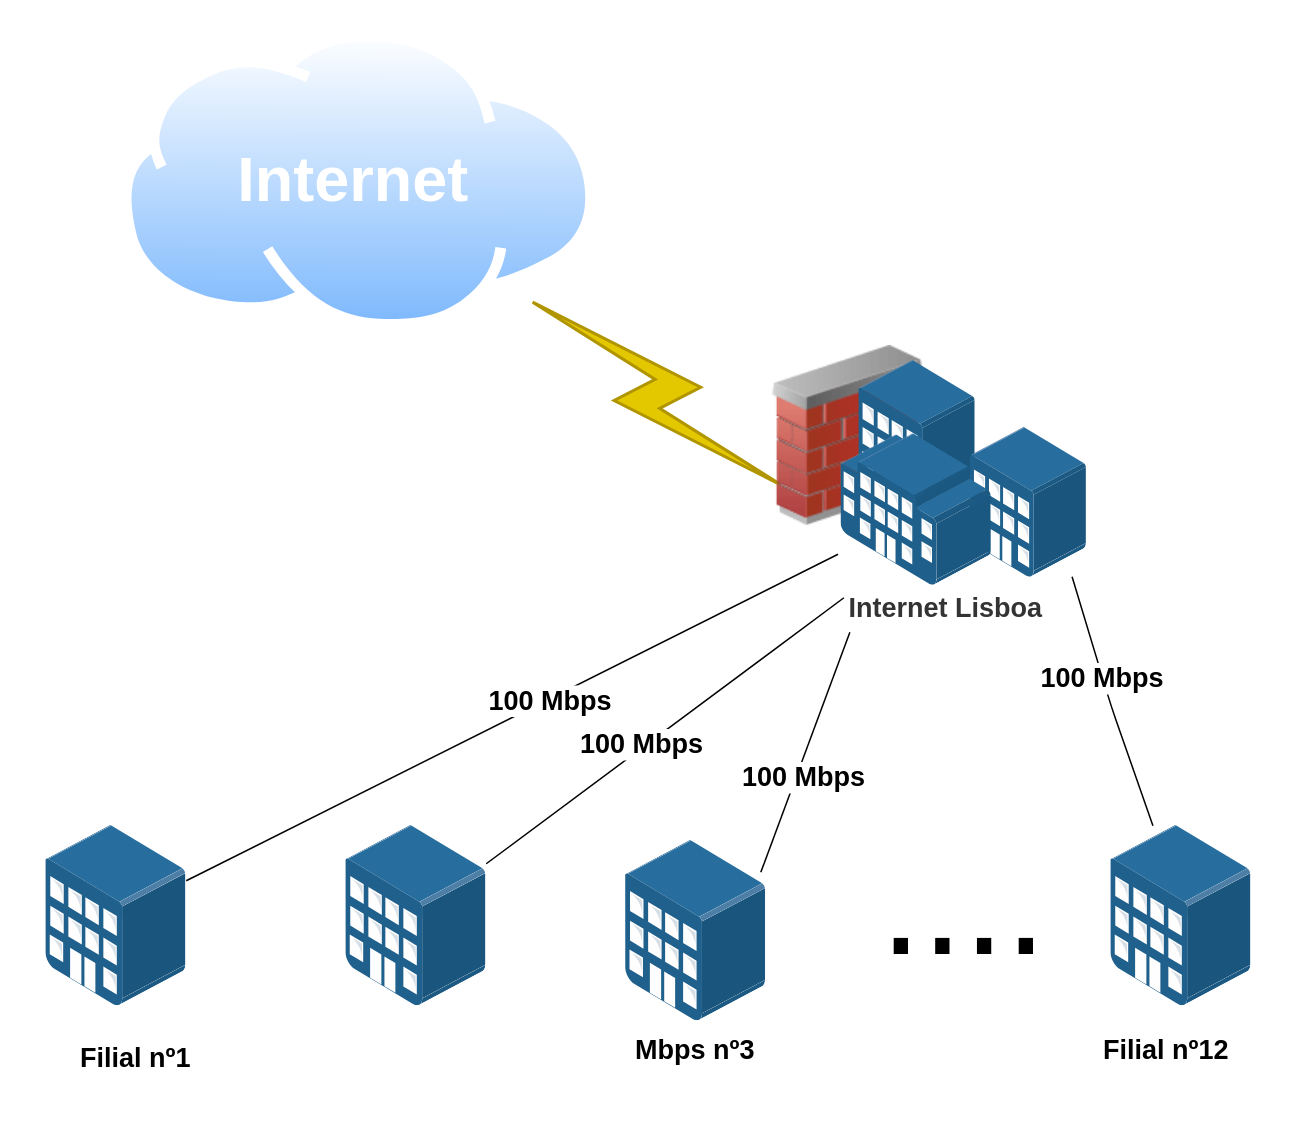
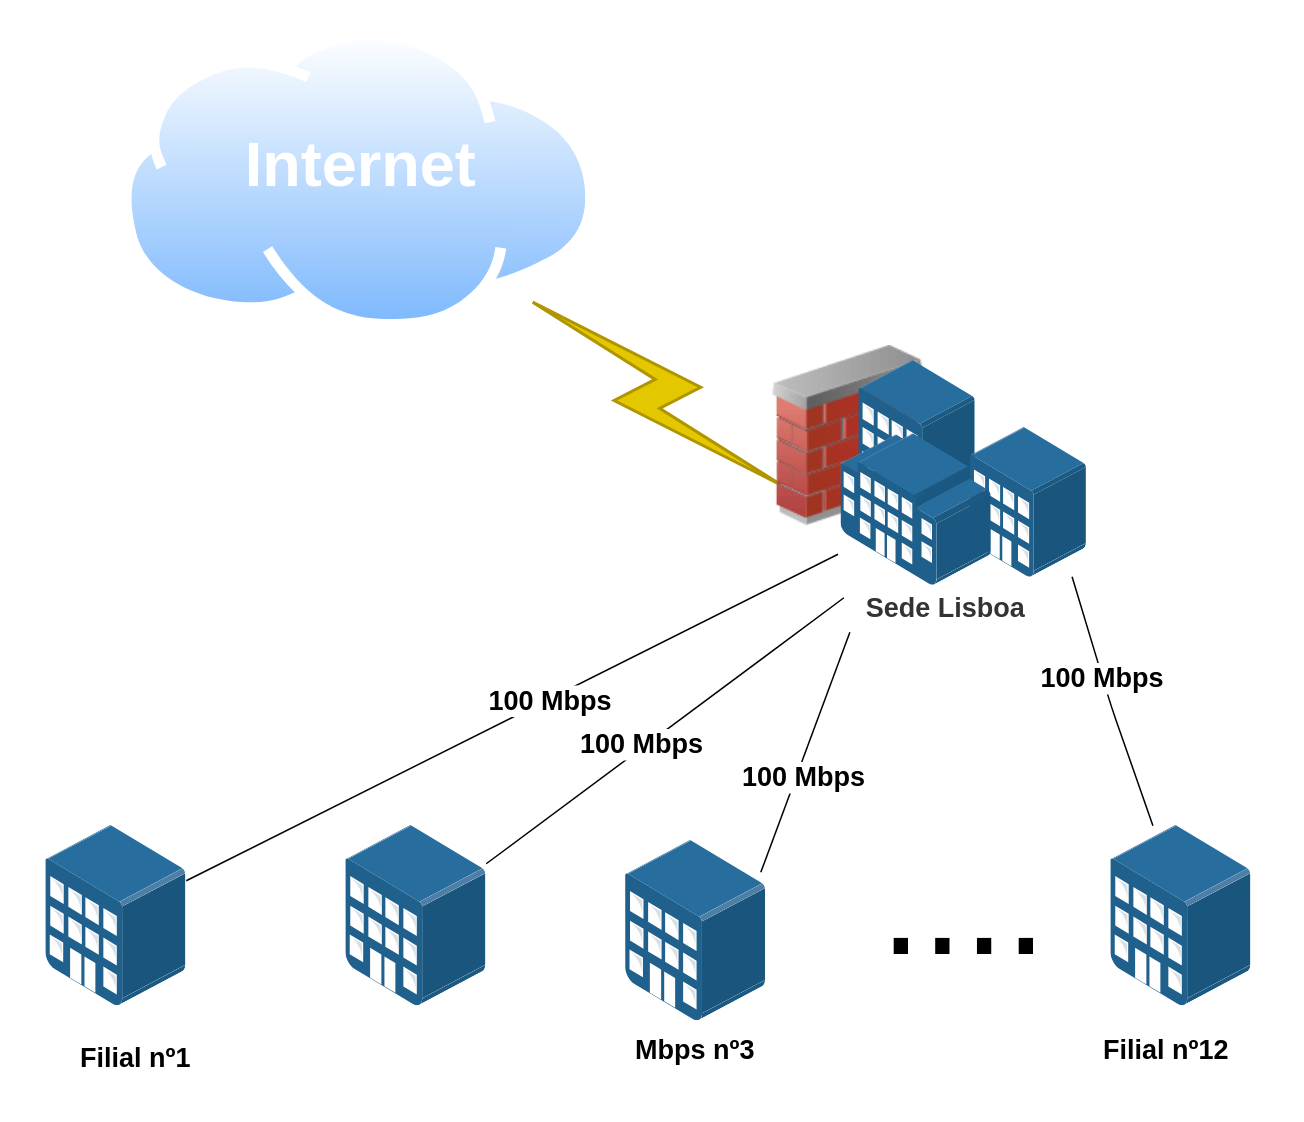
node "Internet": moved (353, 181) -> (361, 166)
node "Internet Lisboa": label "Internet Lisboa" -> "Sede Lisboa"
